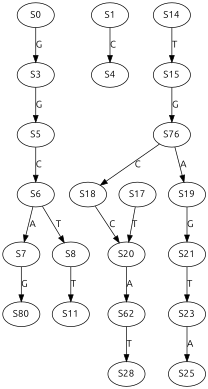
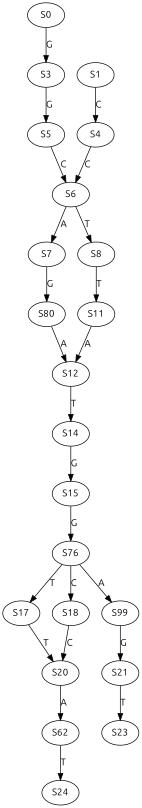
edge "S14" -> "S15": label "T" -> "G"
edge "S4" -> "S6": added, label "C"
node "S19": label "S19" -> "S99"
node "S12": added
node "S28": label "S28" -> "S24"
node "S25": removed
edge "S76" -> "S17": added, label "T"
